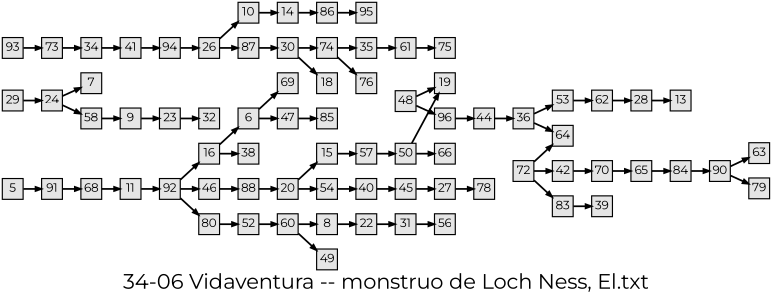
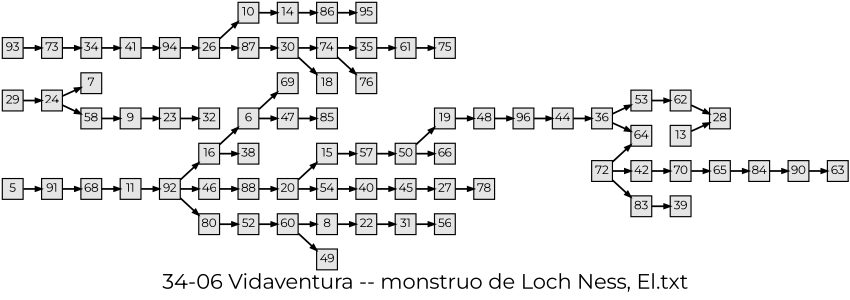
edge "48" -> "19": reversed
edge "28" -> "13": reversed
node "79": removed
